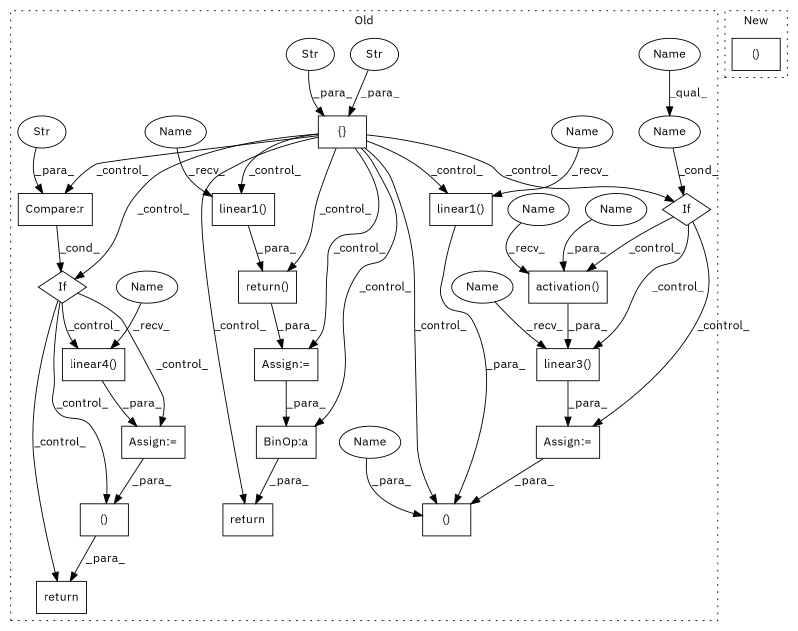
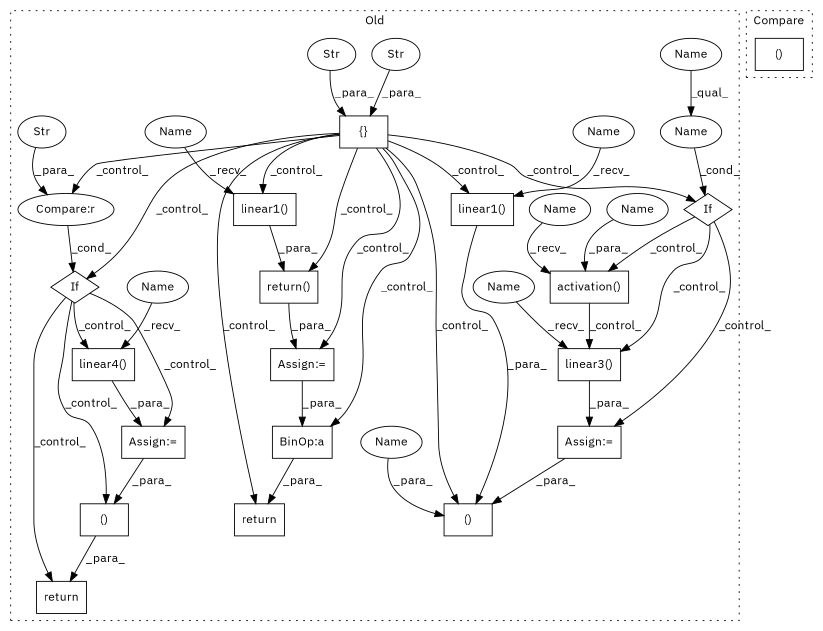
cluster "New": label "New" -> "Compare"
node "Compare:r": shape box -> ellipse
edge "activation()" -> "linear3()": label "_para_" -> "_control_"
